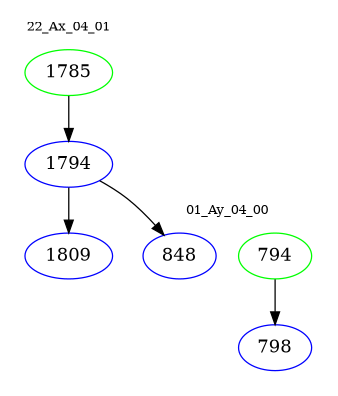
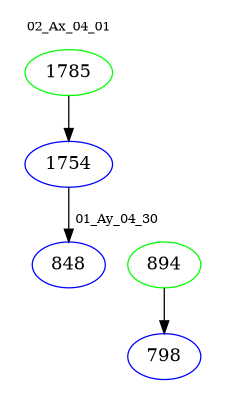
cluster "22_Ax_04_01": label "22_Ax_04_01" -> "02_Ax_04_01"
node "1794": label "1794" -> "1754"
cluster "01_Ay_04_00": label "01_Ay_04_00" -> "01_Ay_04_30"
node "1809": removed
node "794": label "794" -> "894"
